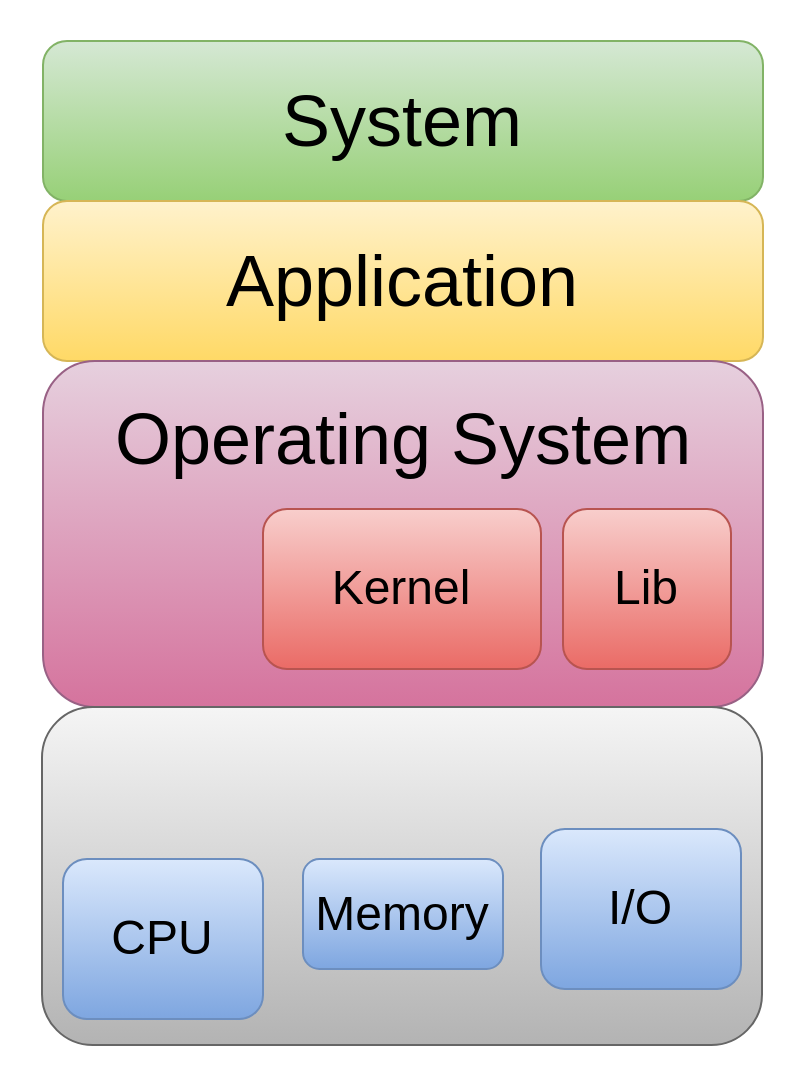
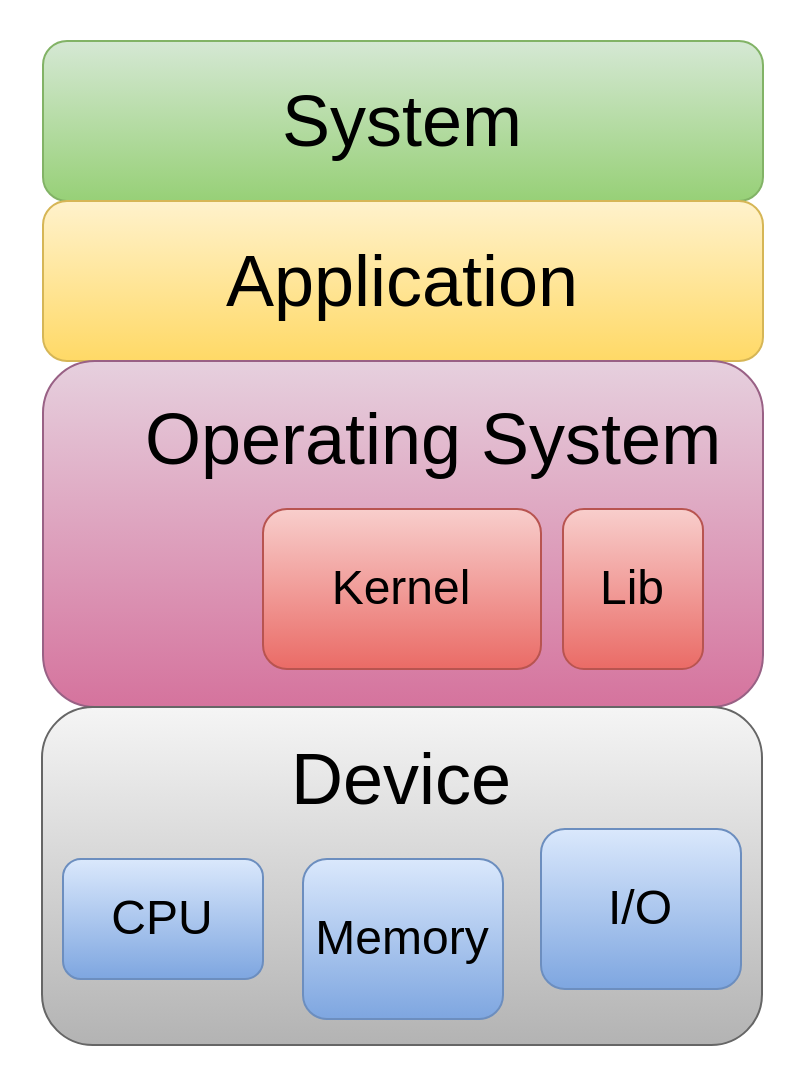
node "Operating System": moved (403, 439) -> (433, 439)
node "Lib": size 168x160 -> 140x160
node "Device": added
node "Memory": size 200x110 -> 200x160
node "CPU": size 200x160 -> 200x120
